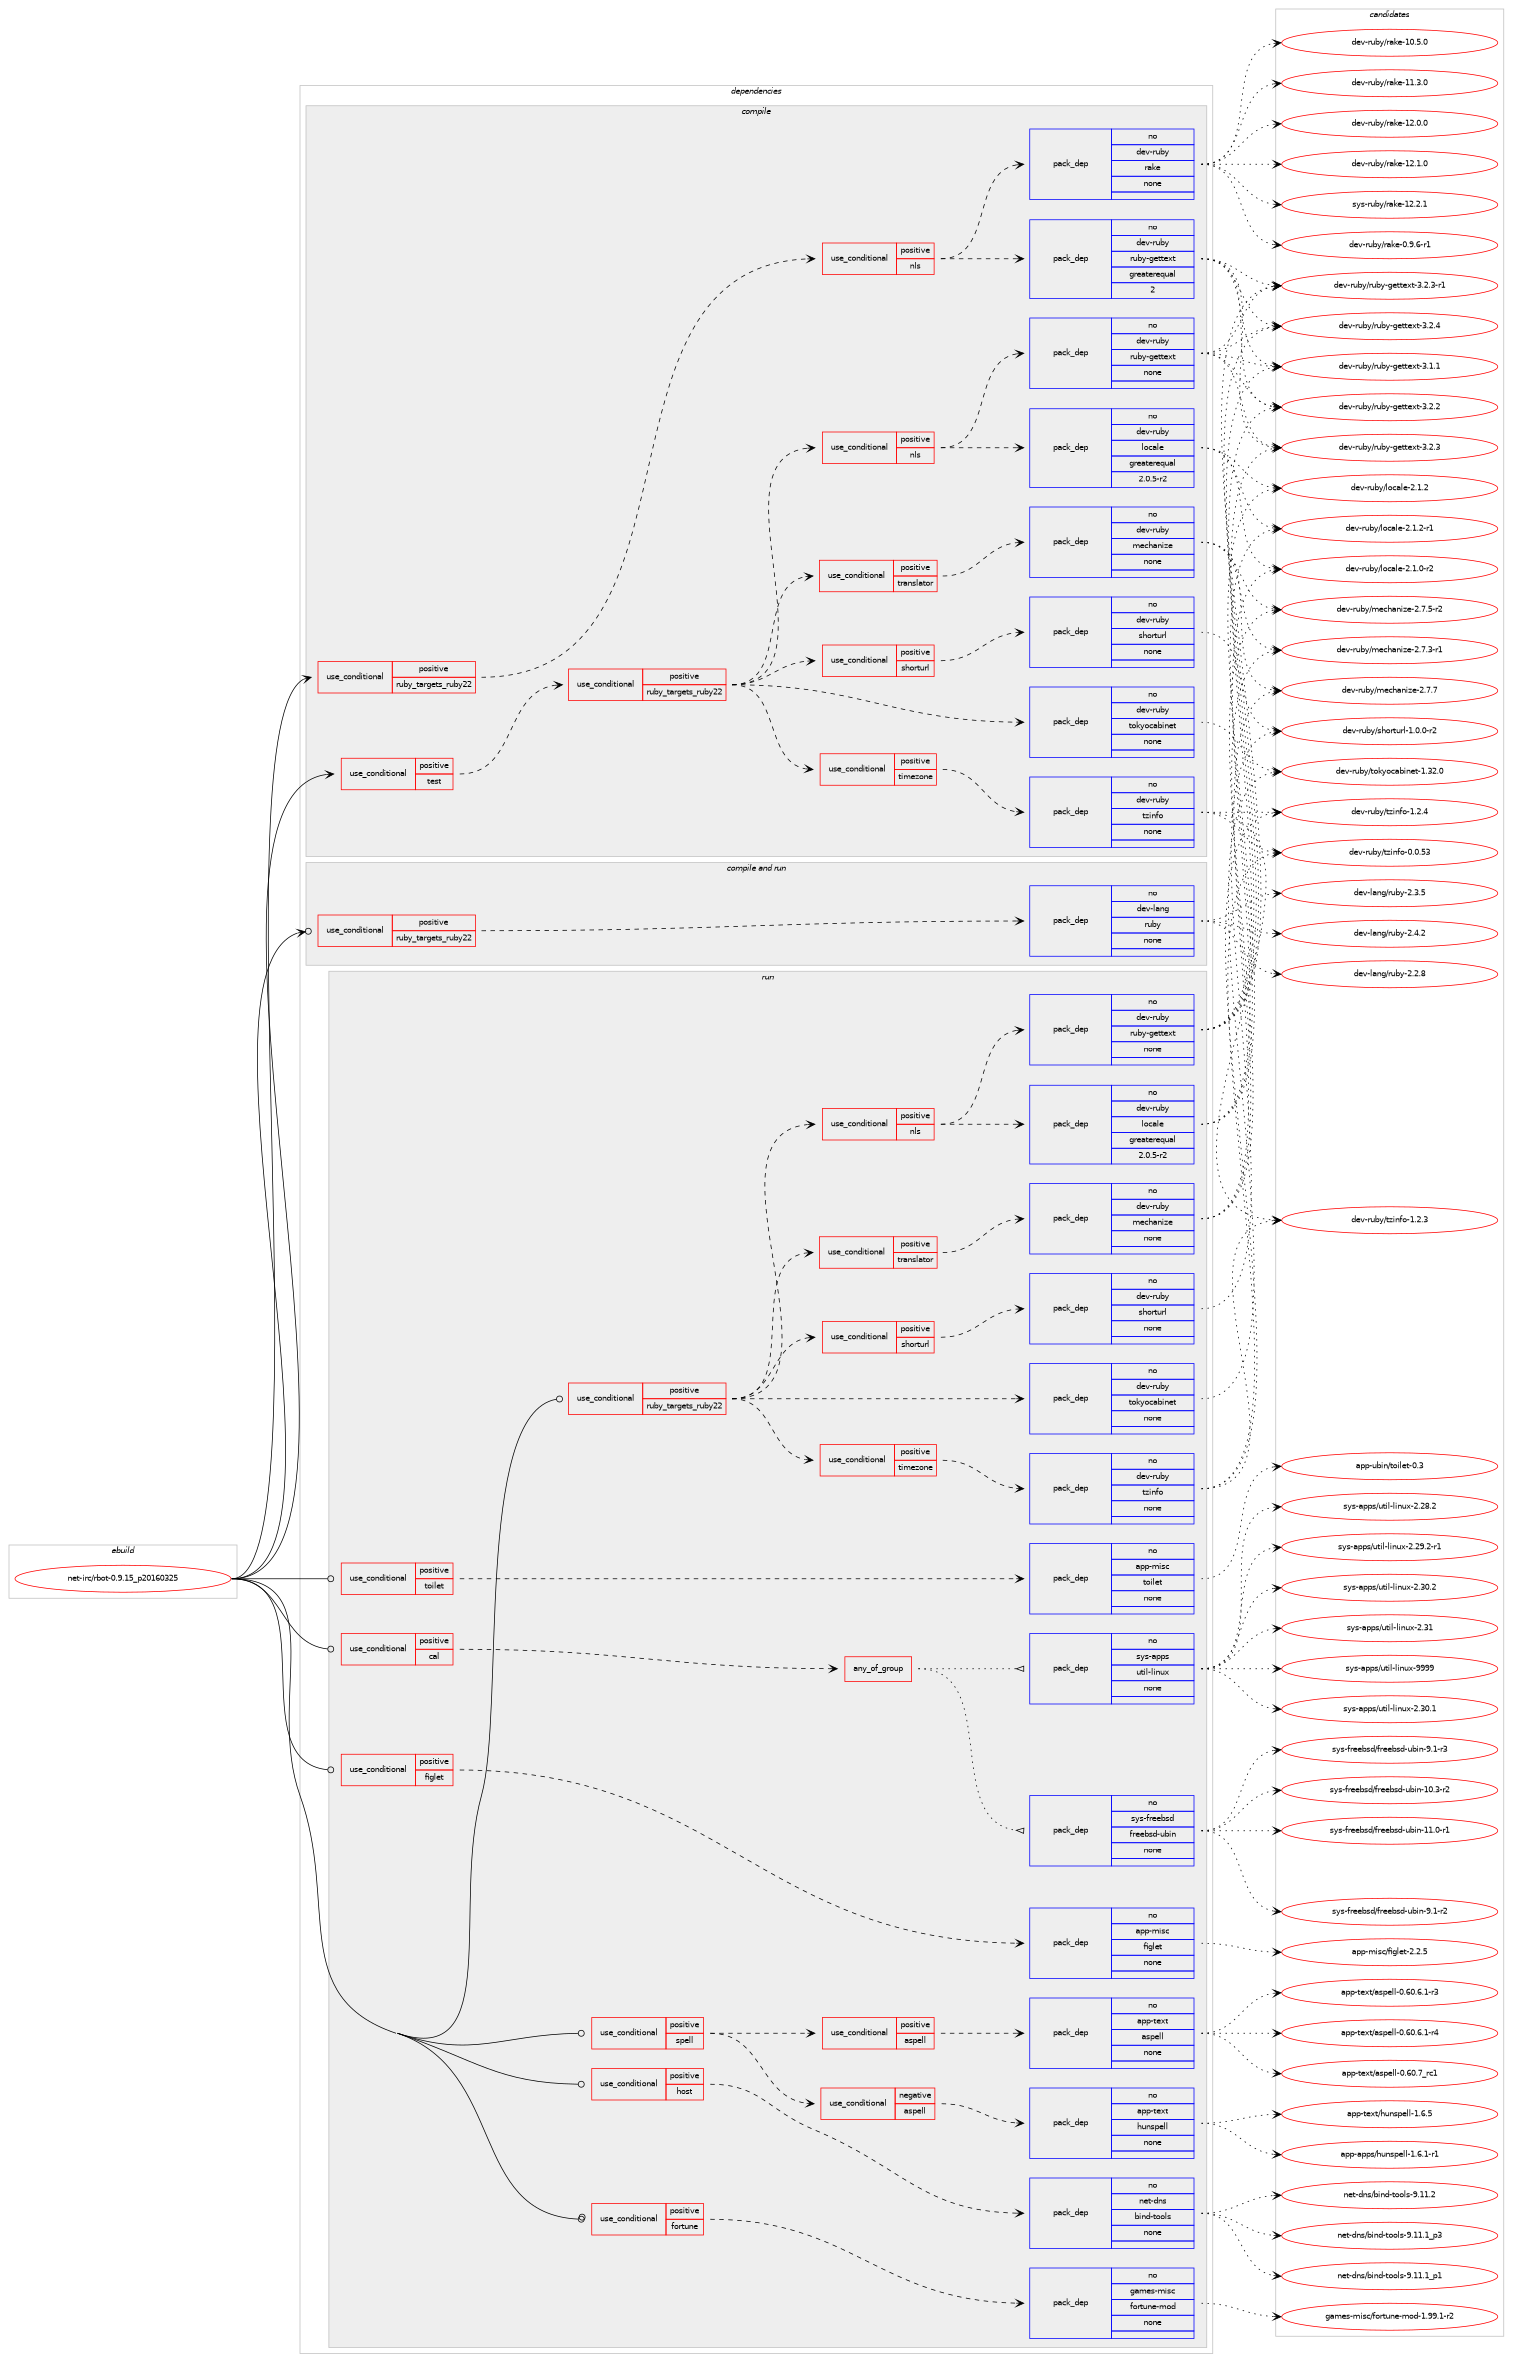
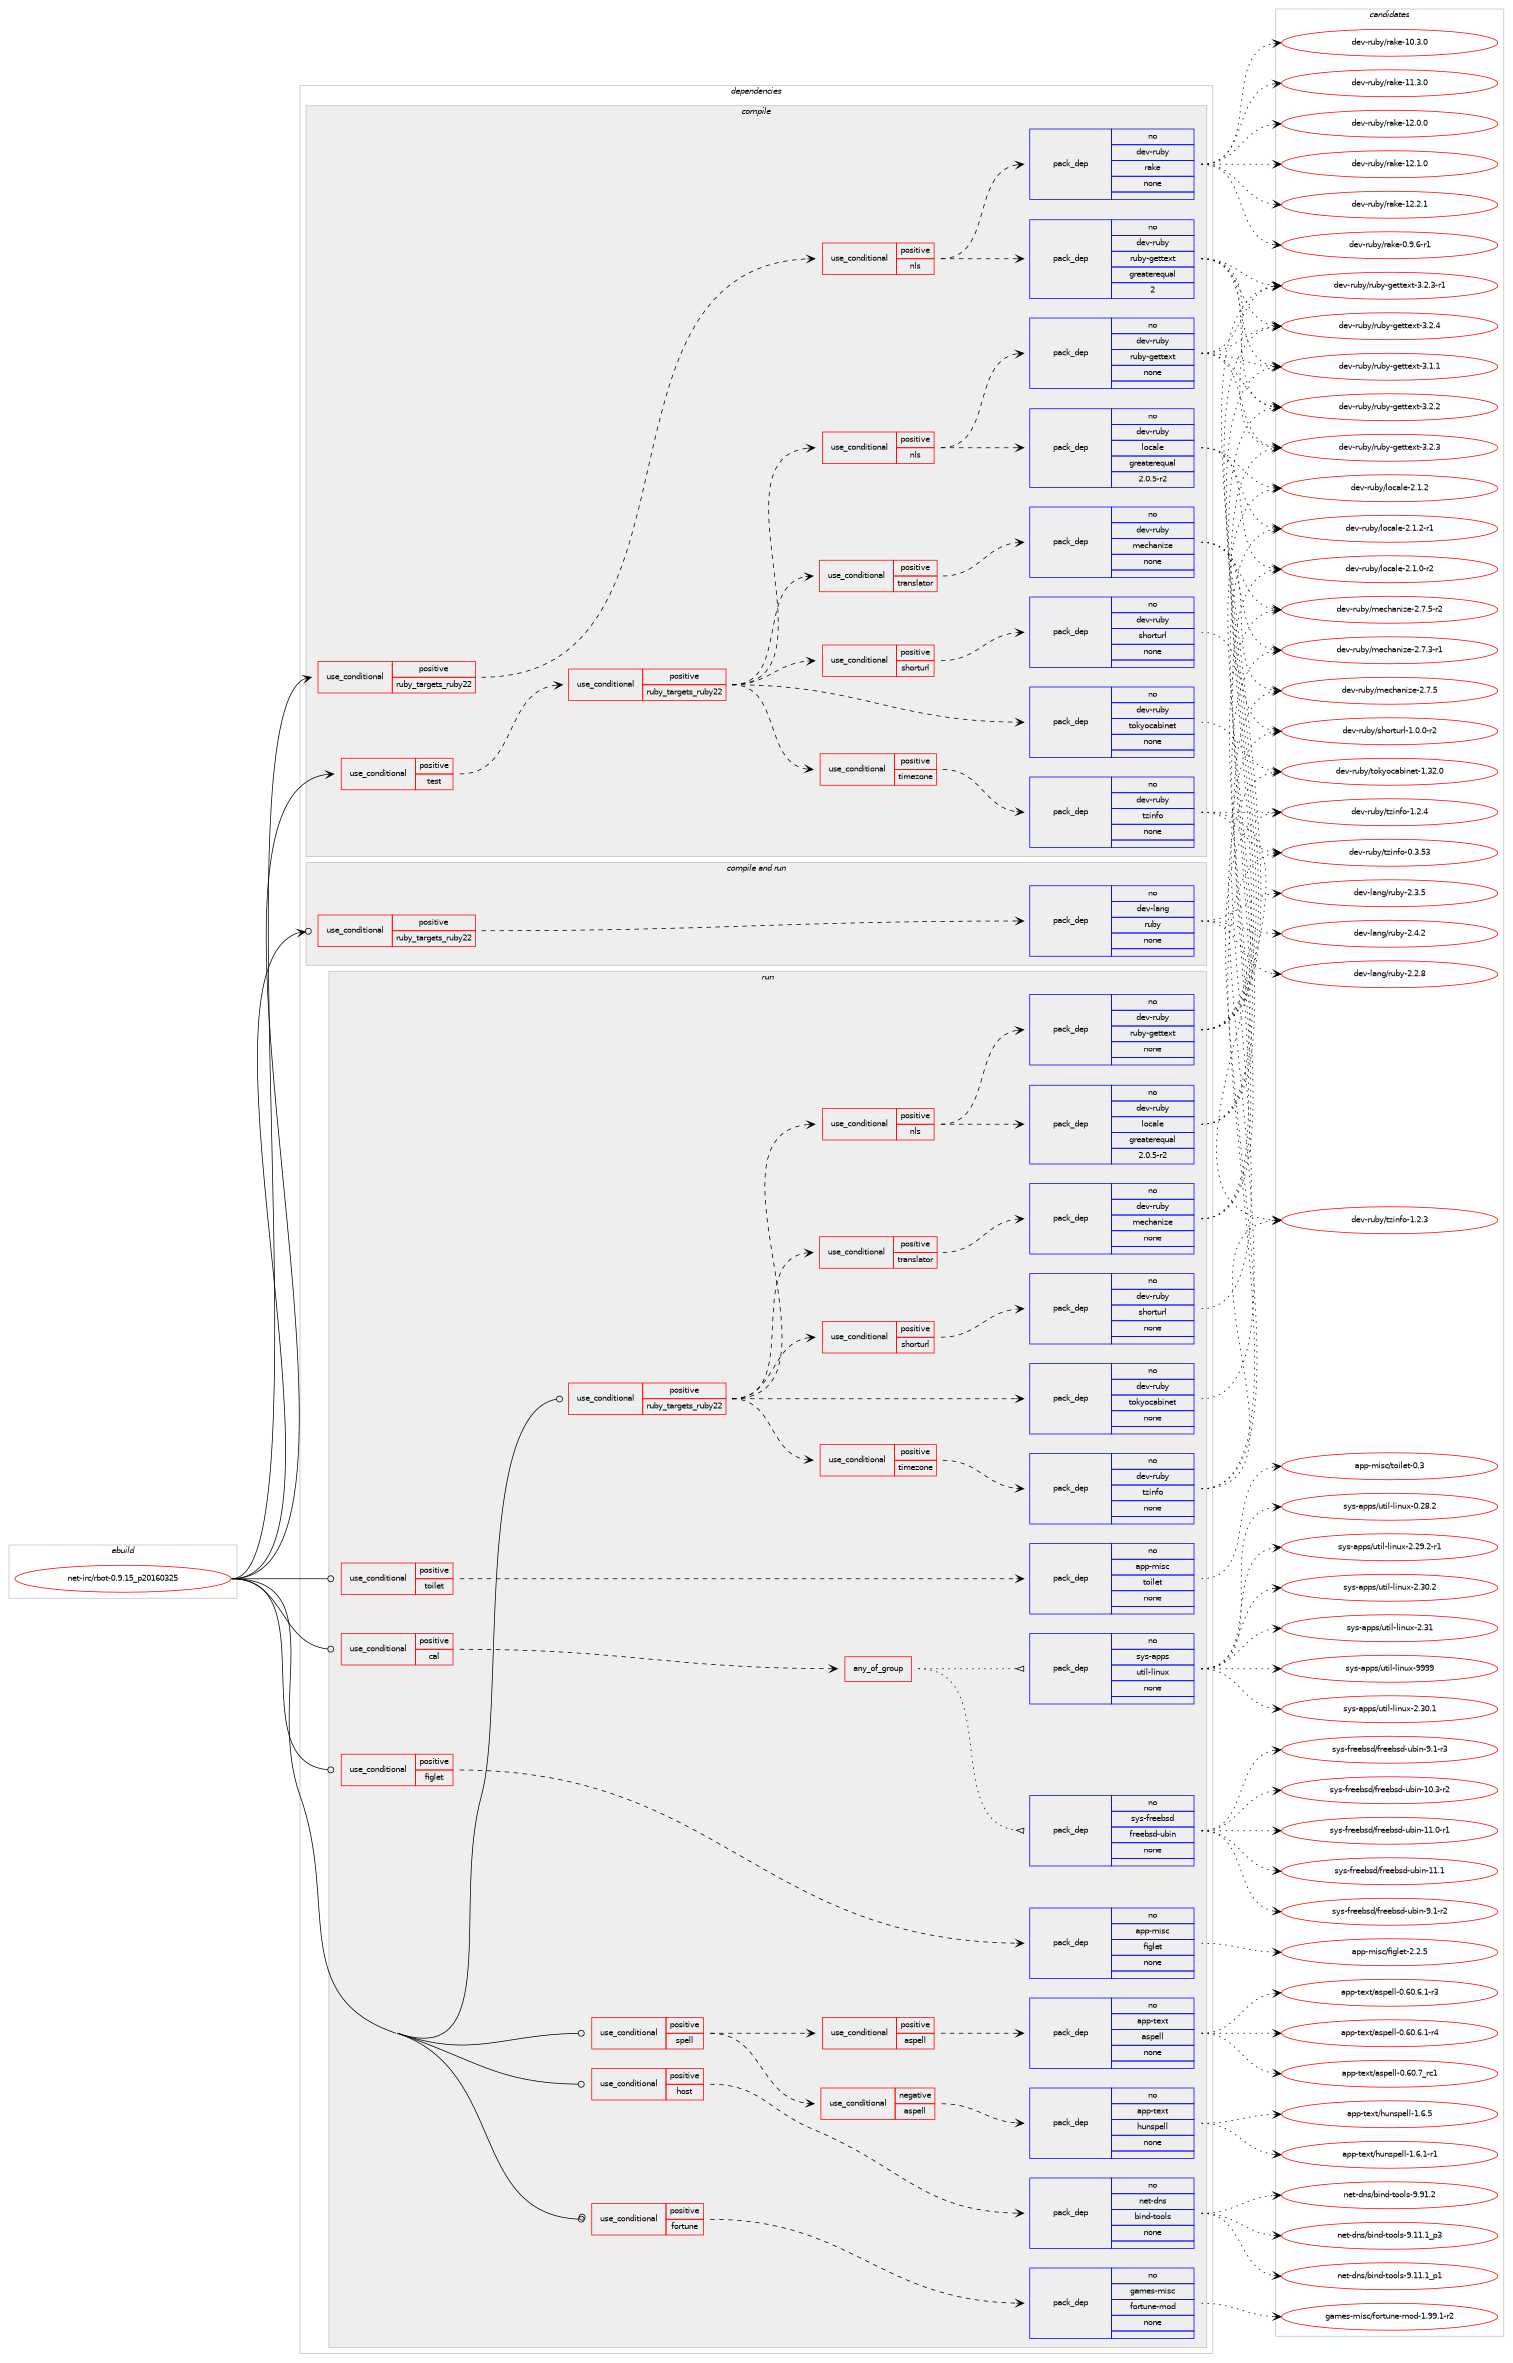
node "dev-ruby/rake-10.5.0": label "dev-ruby/rake-10.5.0" -> "dev-ruby/rake-10.3.0"
node "sys-ruby/rake-12.2.1": label "sys-ruby/rake-12.2.1" -> "dev-ruby/rake-12.2.1"
node "dev-ruby/mechanize-2.7.7": label "dev-ruby/mechanize-2.7.7" -> "dev-ruby/mechanize-2.7.5"
node "dev-ruby/tzinfo-0.0.53": label "dev-ruby/tzinfo-0.0.53" -> "dev-ruby/tzinfo-0.3.53"
node "app-ubin/toilet-0.3": label "app-ubin/toilet-0.3" -> "app-misc/toilet-0.3"
node "sys-apps/util-linux-2.28.2": label "sys-apps/util-linux-2.28.2" -> "sys-apps/util-linux-0.28.2"
node "sys-freebsd/freebsd-ubin-11.1": added
node "app-apps/hunspell-1.6.1-r1": label "app-apps/hunspell-1.6.1-r1" -> "app-text/hunspell-1.6.1-r1"
node "net-dns/bind-tools-9.11.2": label "net-dns/bind-tools-9.11.2" -> "net-dns/bind-tools-9.91.2"
